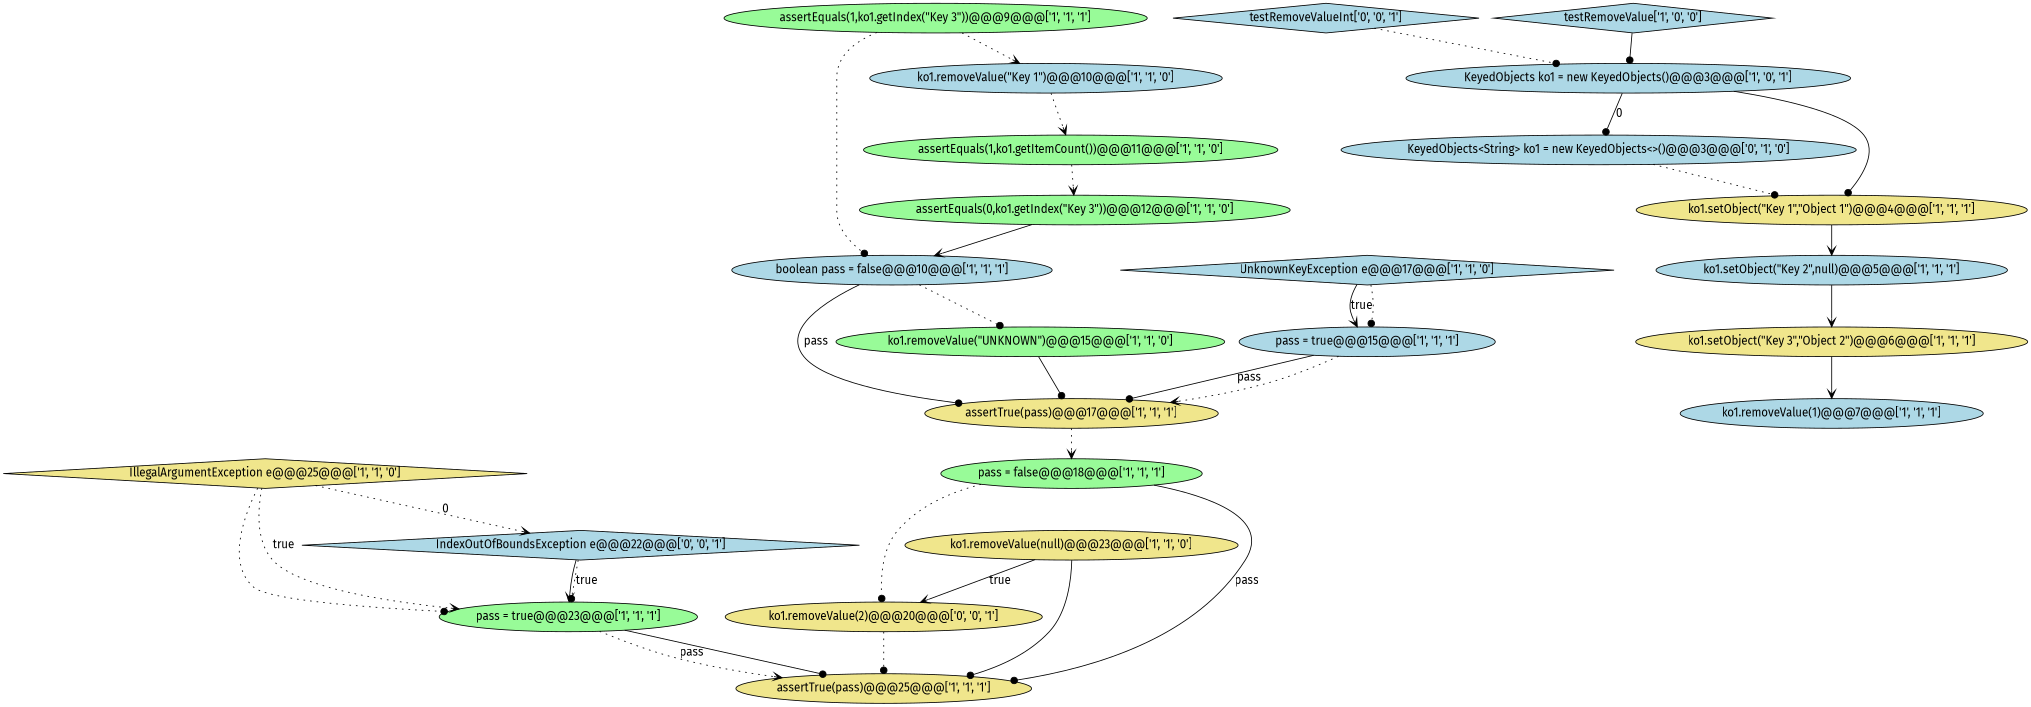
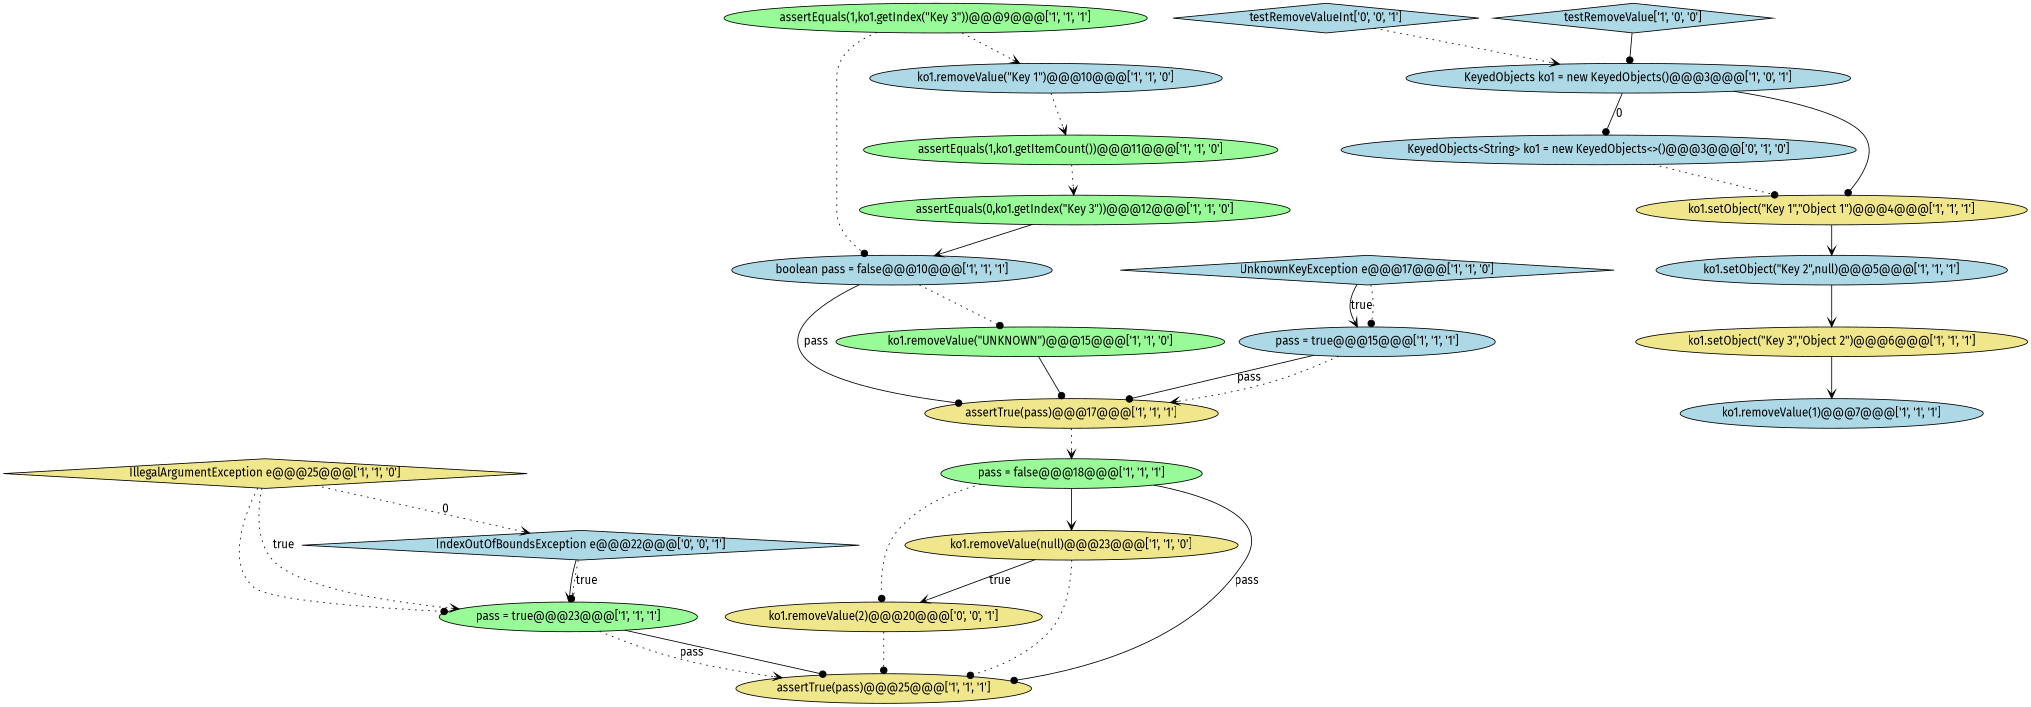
edge "testRemoveValueInt['0', '0', '1']" -> "KeyedObjects ko1 = new KeyedObjects()@@@3@@@['1', '0', '1']": arrowhead dot -> vee
edge "pass = false@@@18@@@['1', '1', '1']" -> "ko1.removeValue(null)@@@23@@@['1', '1', '0']": added
edge "ko1.removeValue(null)@@@23@@@['1', '1', '0']" -> "assertTrue(pass)@@@25@@@['1', '1', '1']": style solid -> dotted
